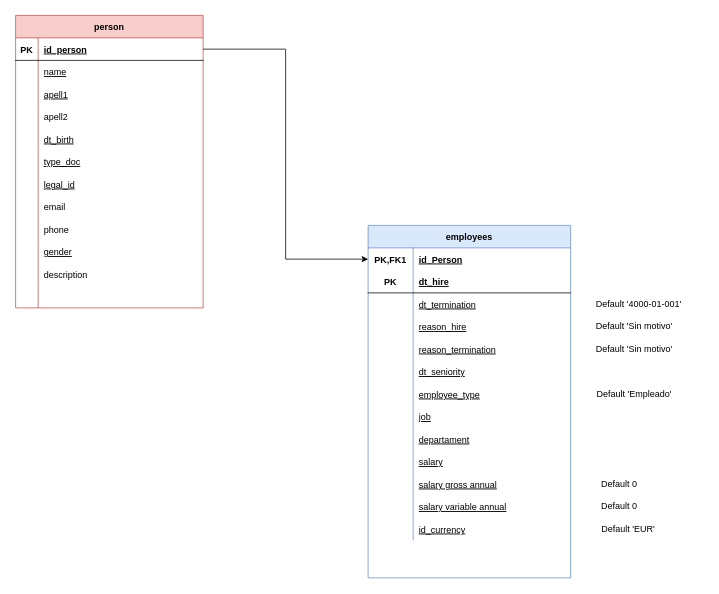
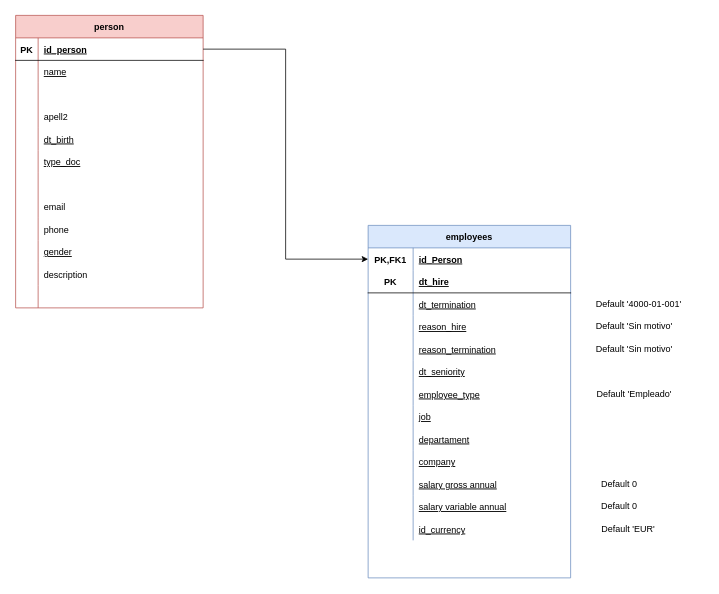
node "apell1": removed
node "legal_id": removed
node "salary": label "salary" -> "company"
